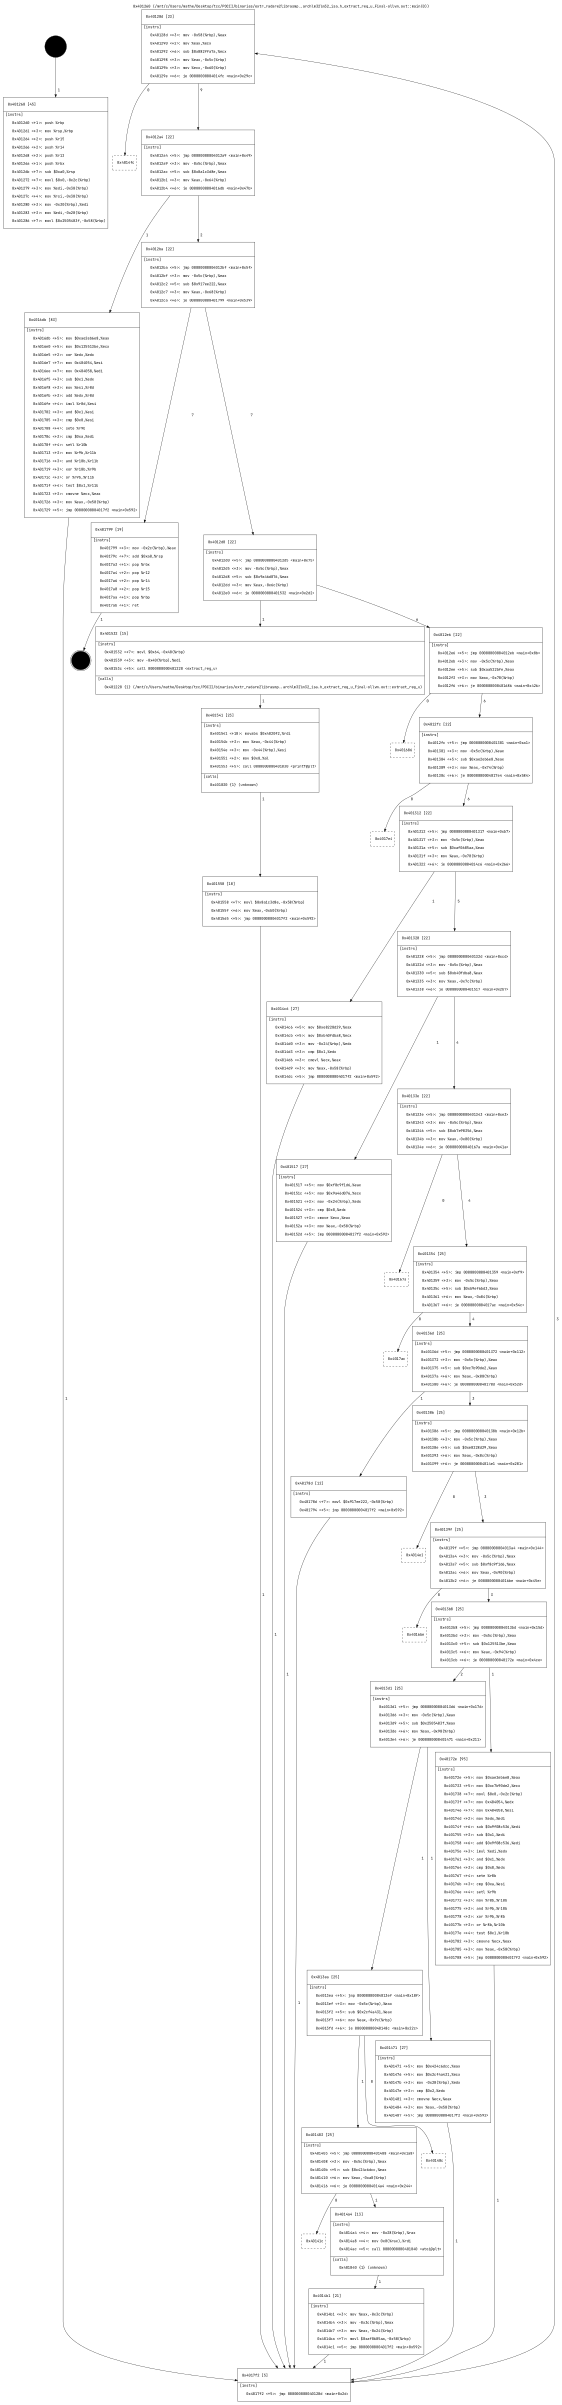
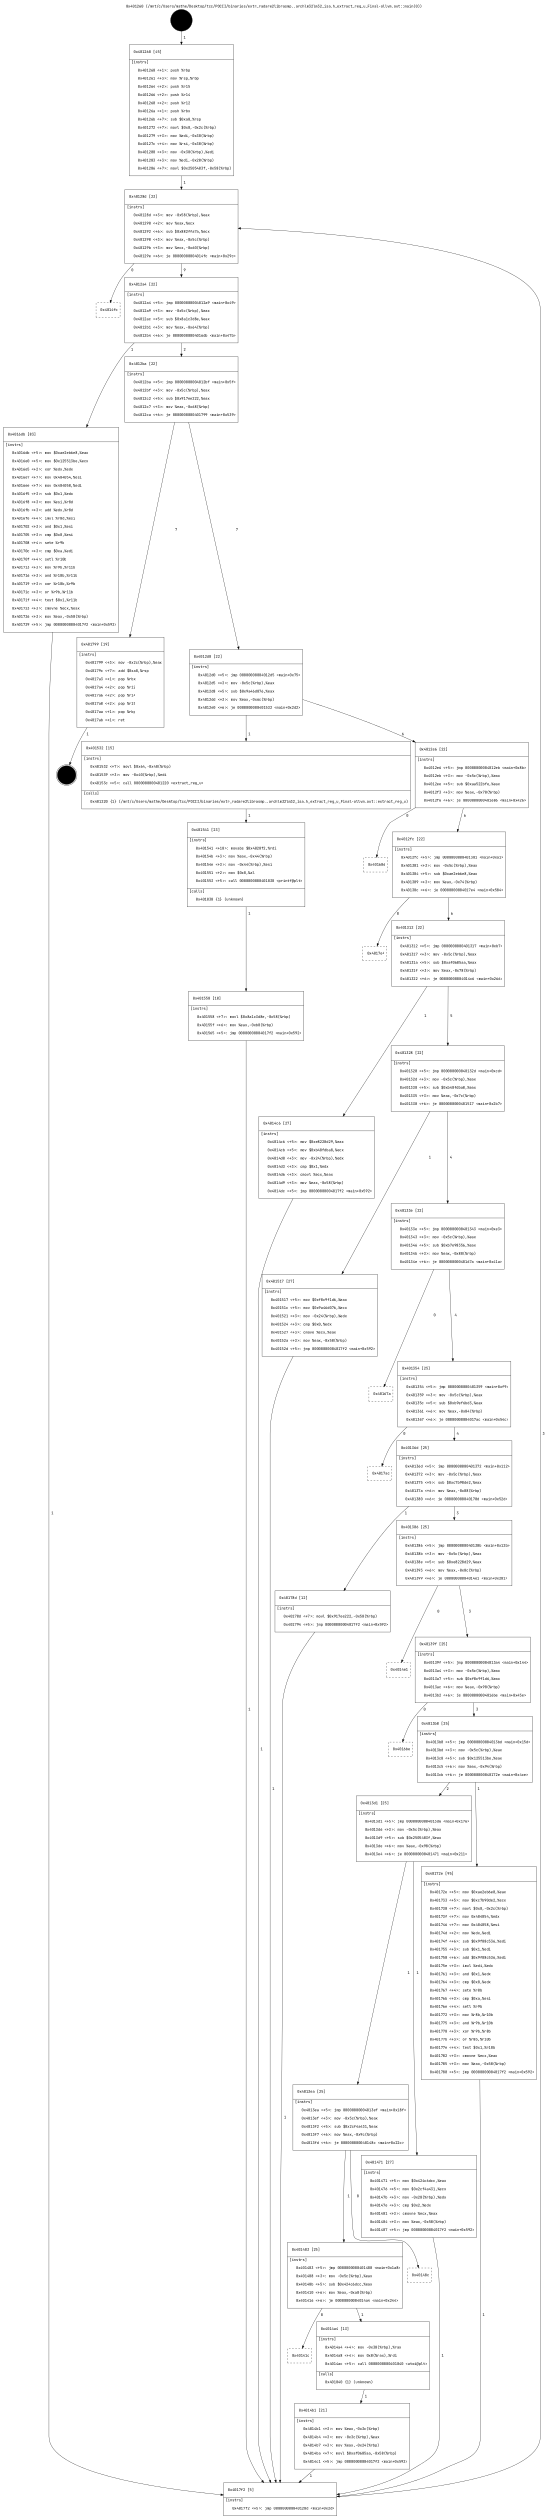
edge "0x401260 [45]" -> "0x40128d [23]": added, label "1"
